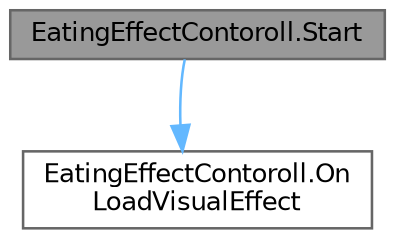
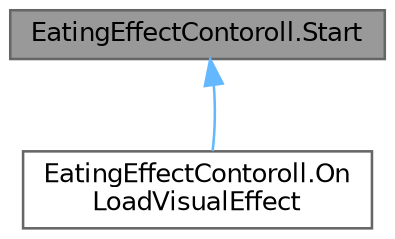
edge "EatingEffectContoroll.Start" -> "EatingEffectContoroll.On LoadVisualEffect": reversed
